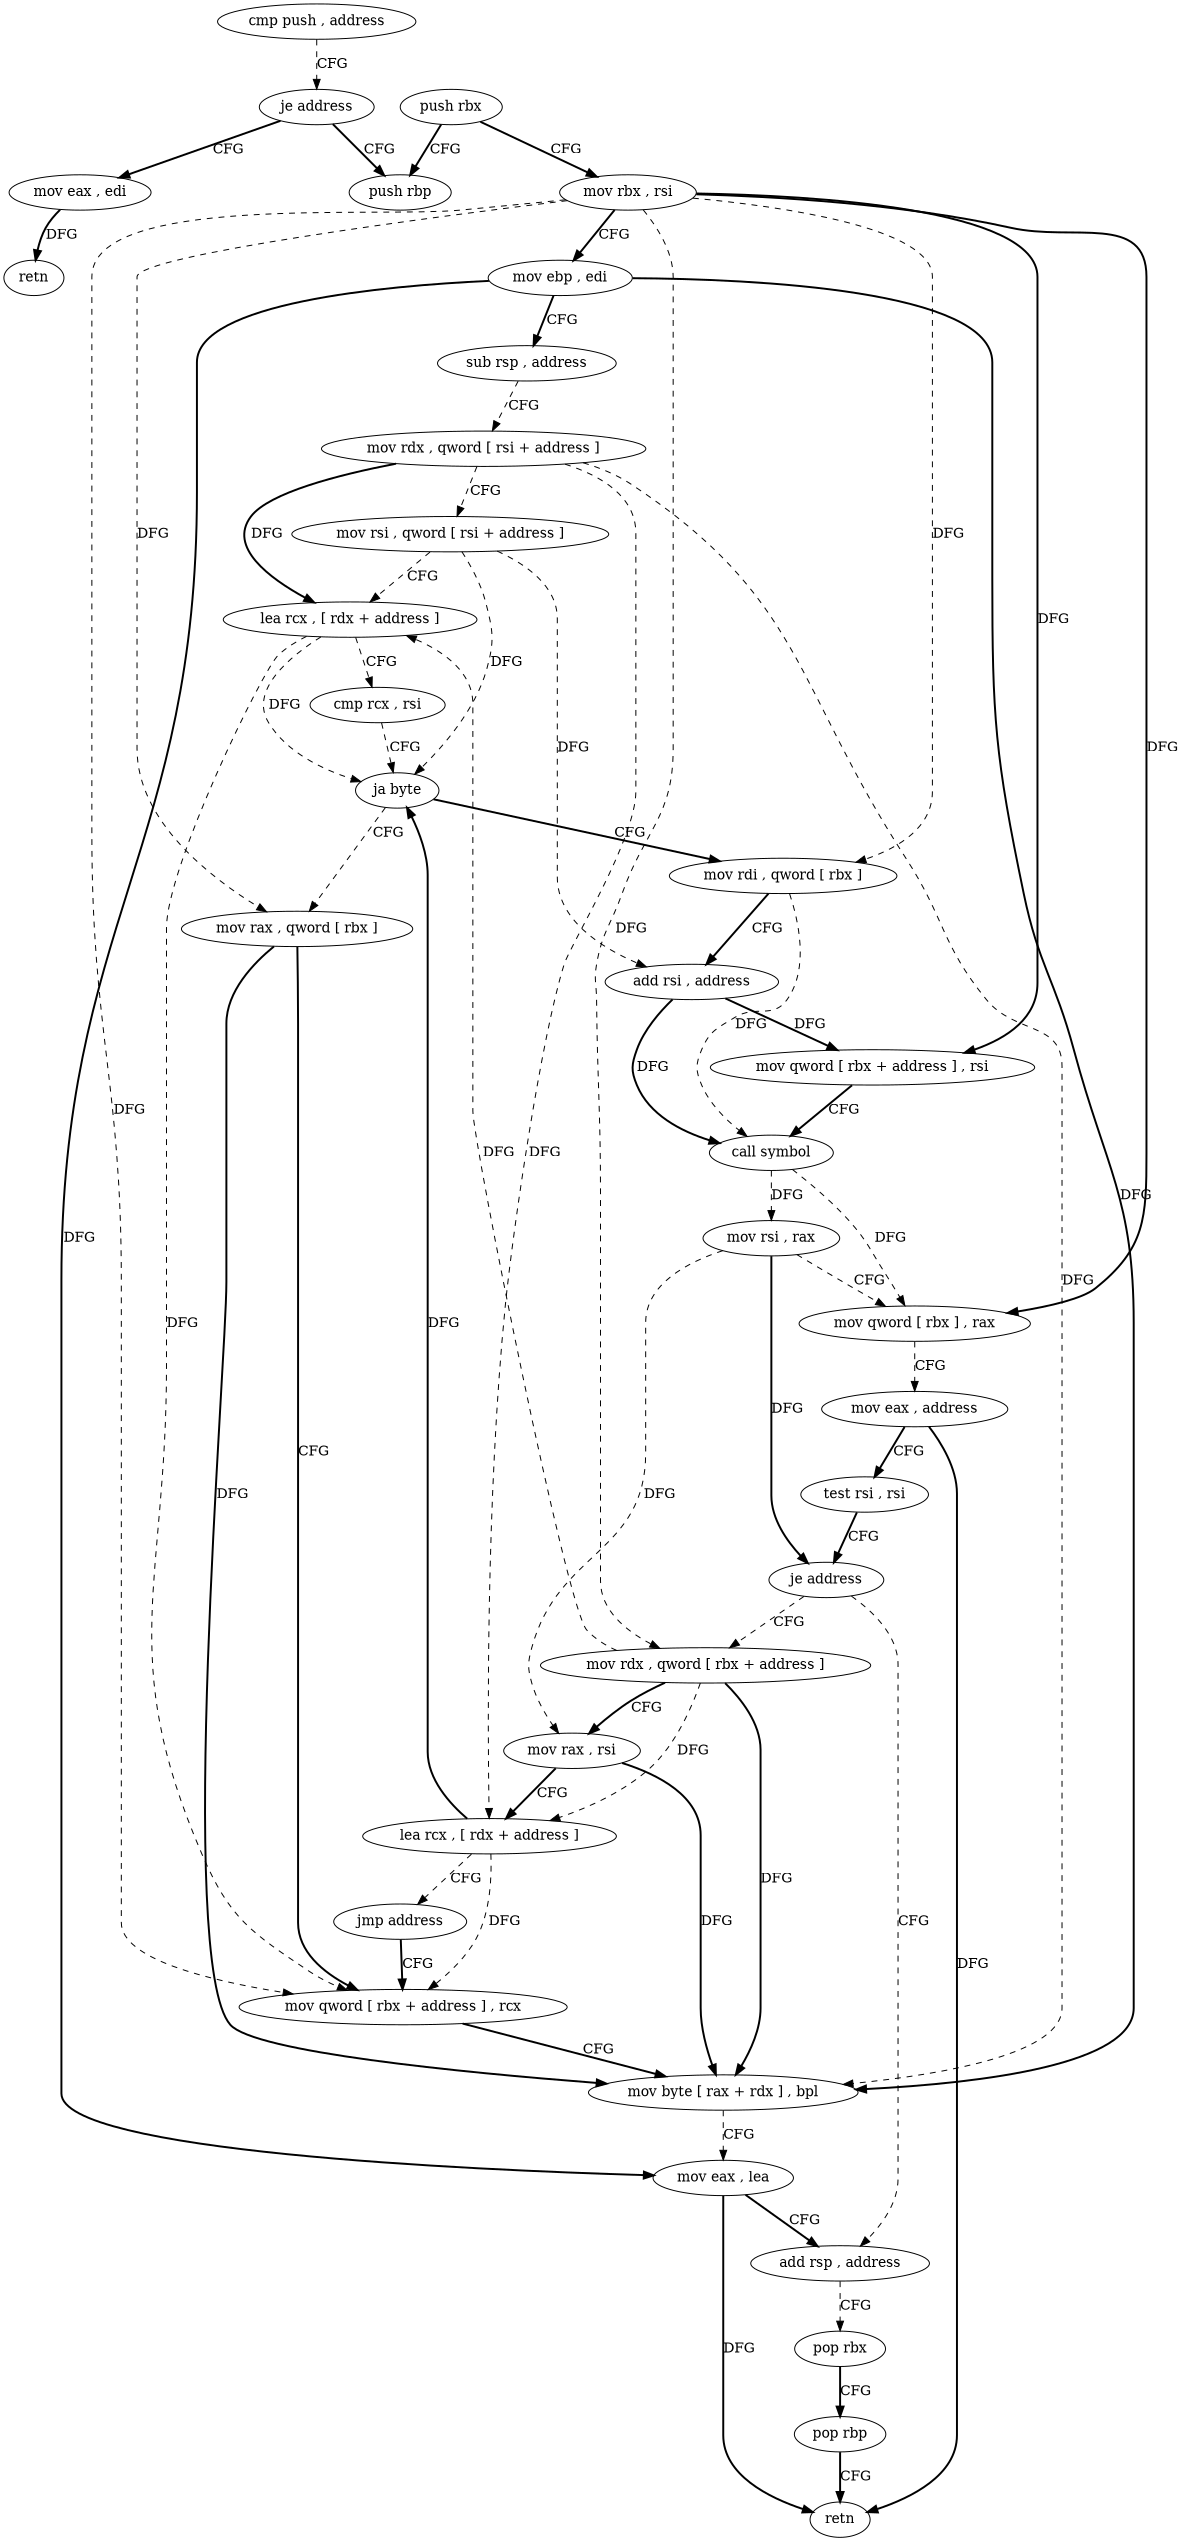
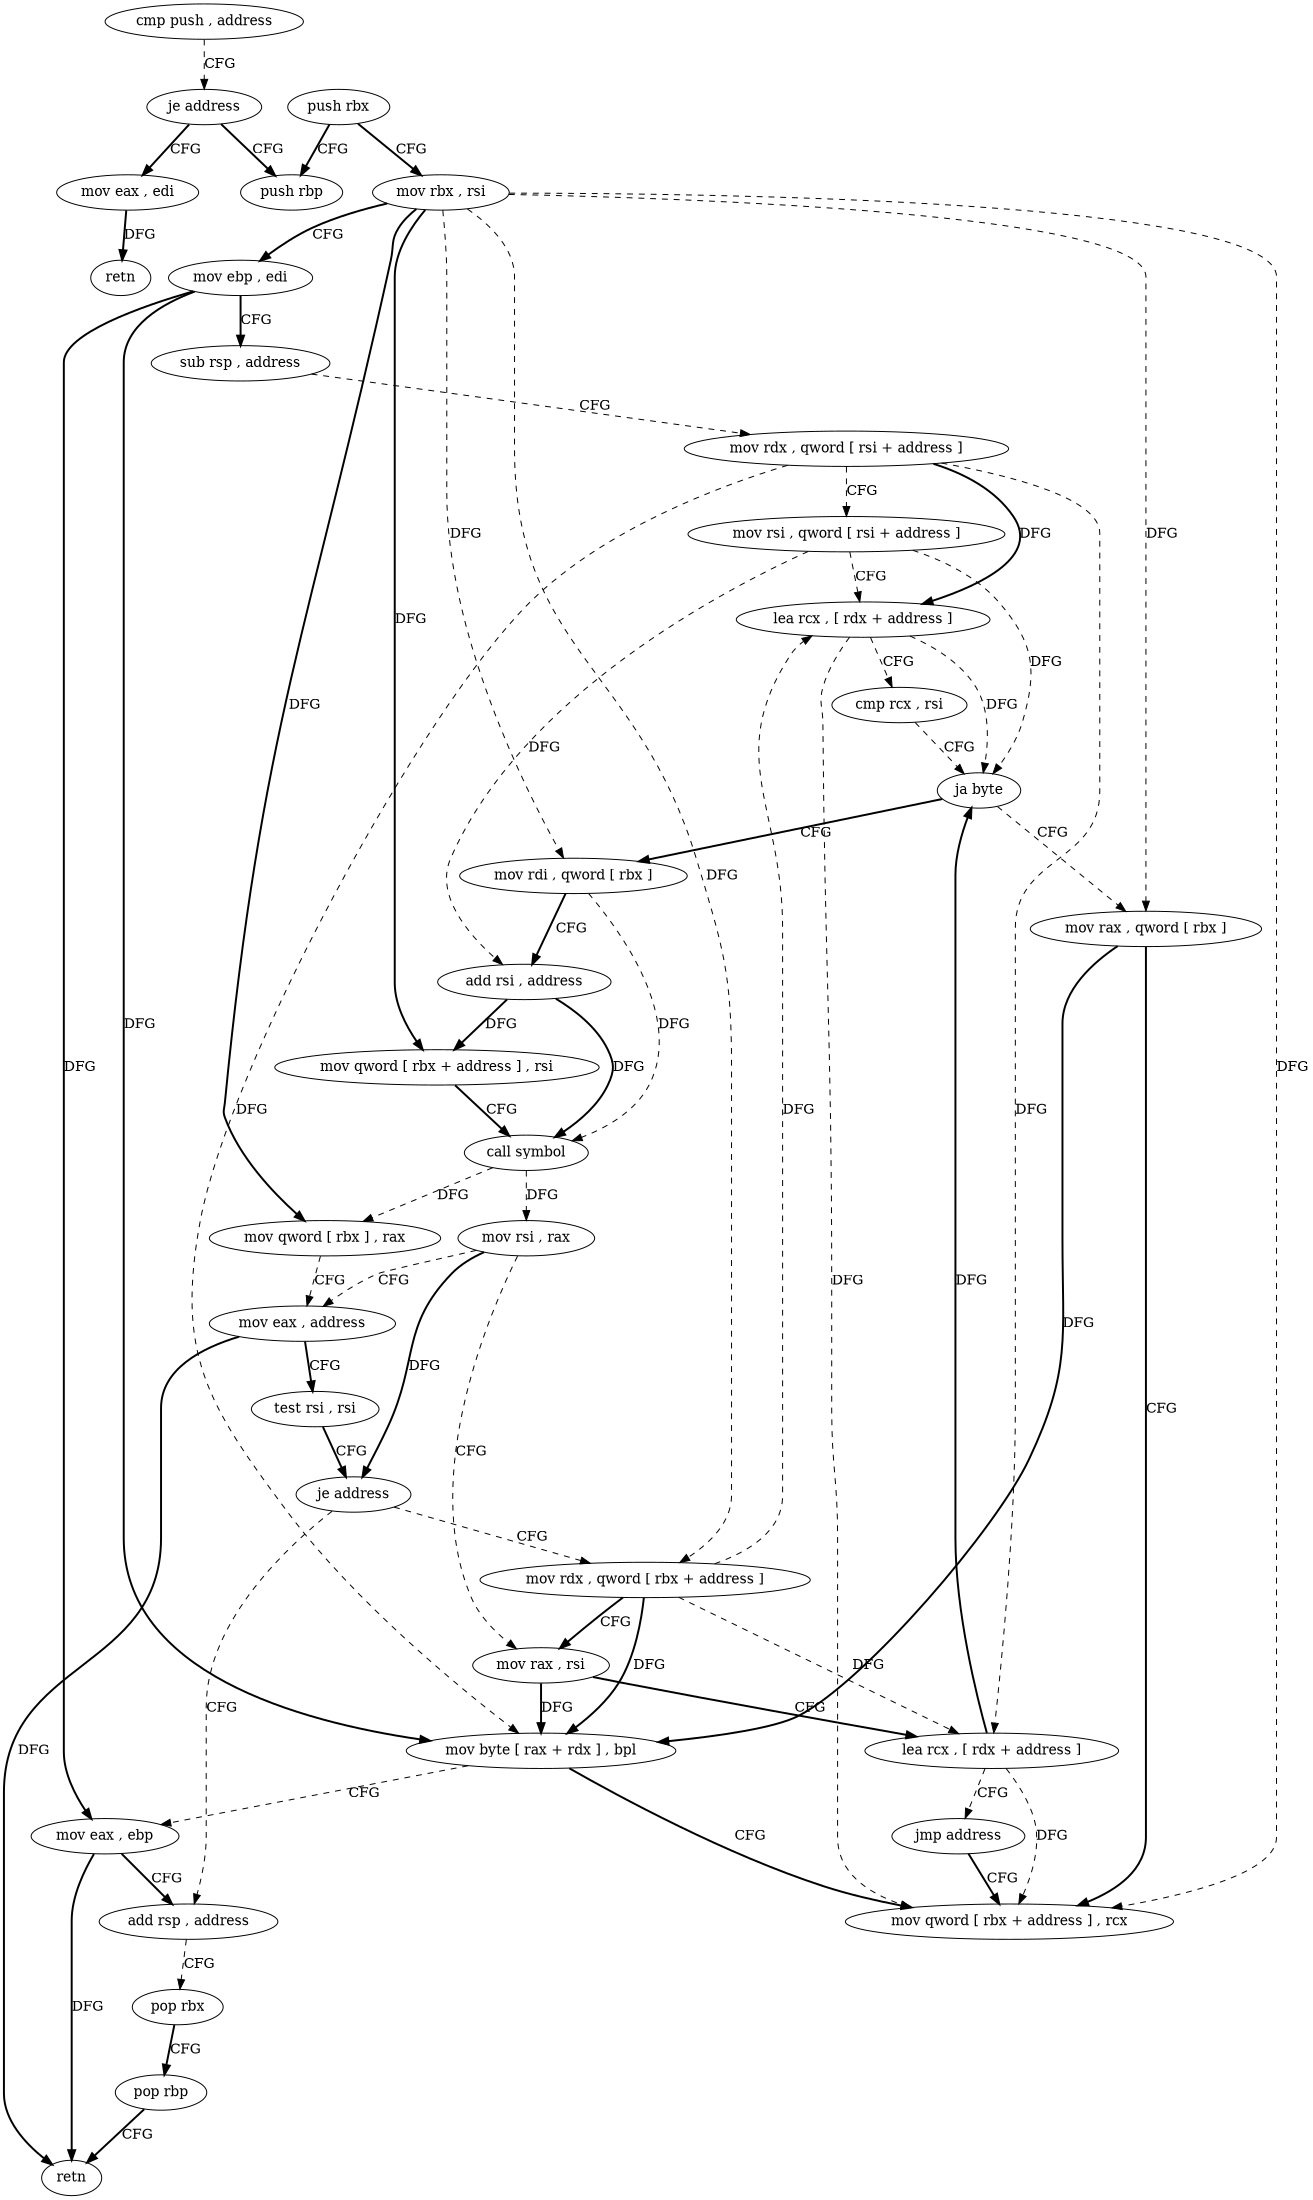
edge "mov rsi , rax" -> "mov qword [ rbx ] , rax": now "mov rsi , rax" -> "mov eax , address"
edge "mov rsi , rax" -> "mov rax , rsi": label "DFG" -> "CFG"
edge "mov qword [ rbx + address ] , rcx" -> "mov byte [ rax + rdx ] , bpl": reversed
node "mov eax , lea": label "mov eax , lea" -> "mov eax , ebp"
